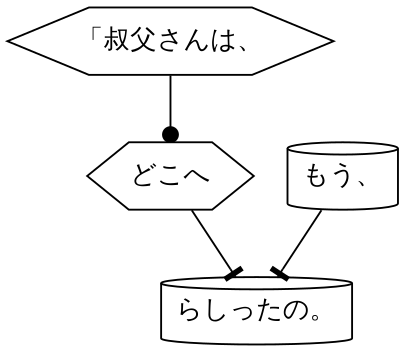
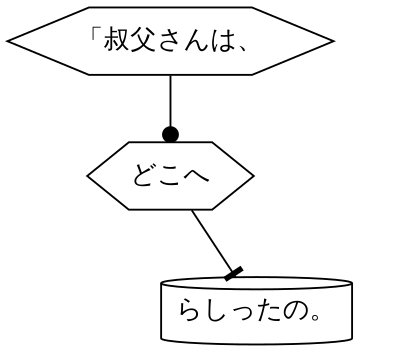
node "もう、": removed
